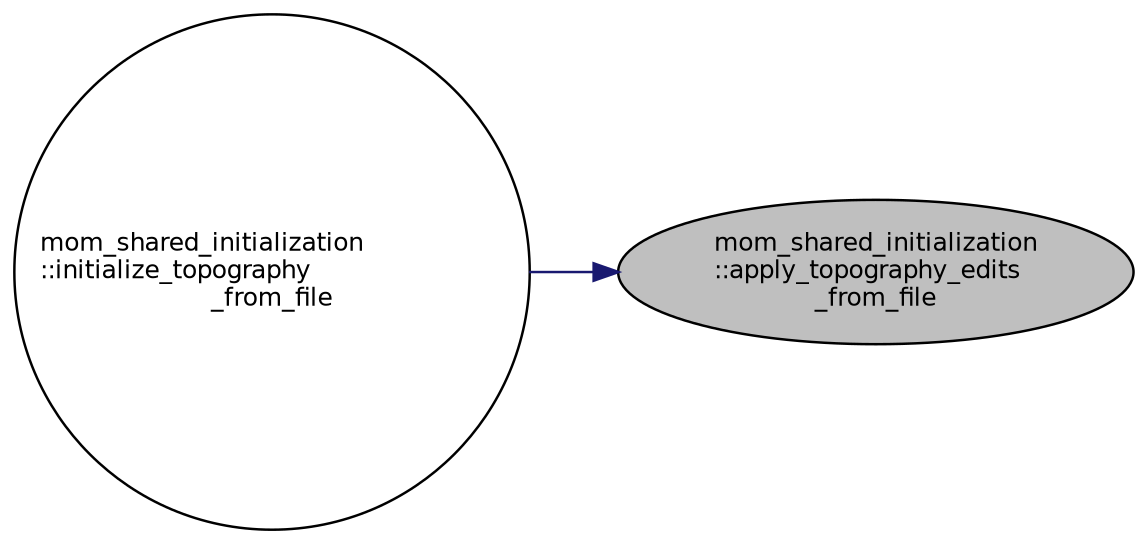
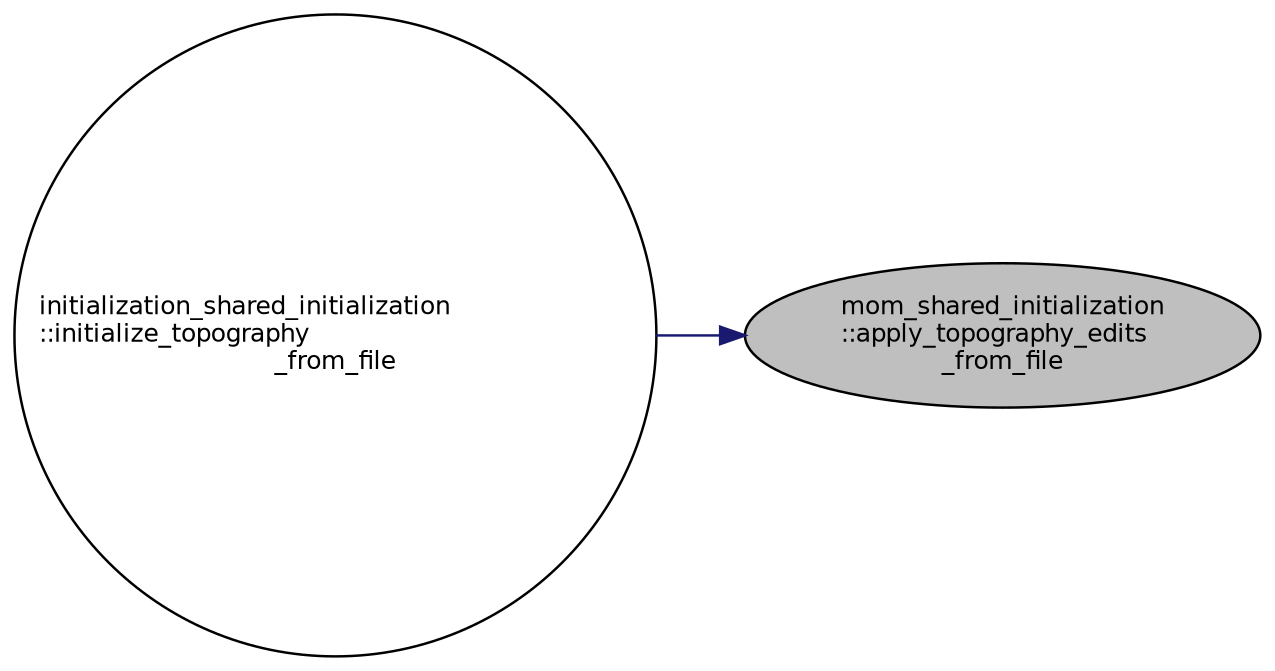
node "mom_shared_initialization ::initialize_topography _from_file": label "mom_shared_initialization ::initialize_topography _from_file" -> "initialization_shared_initialization ::initialize_topography _from_file"
